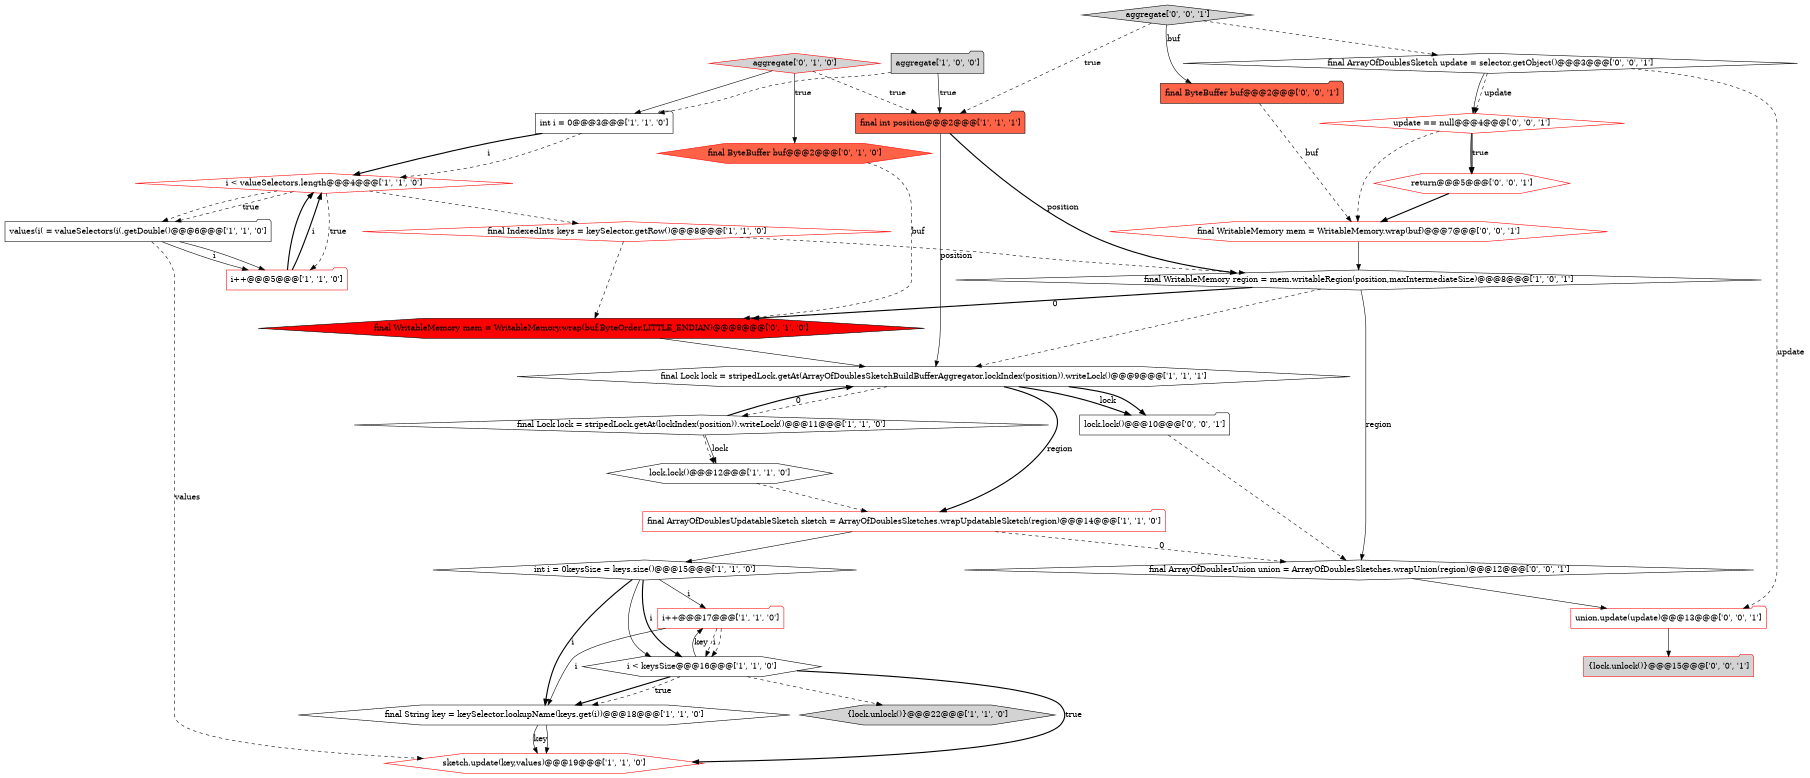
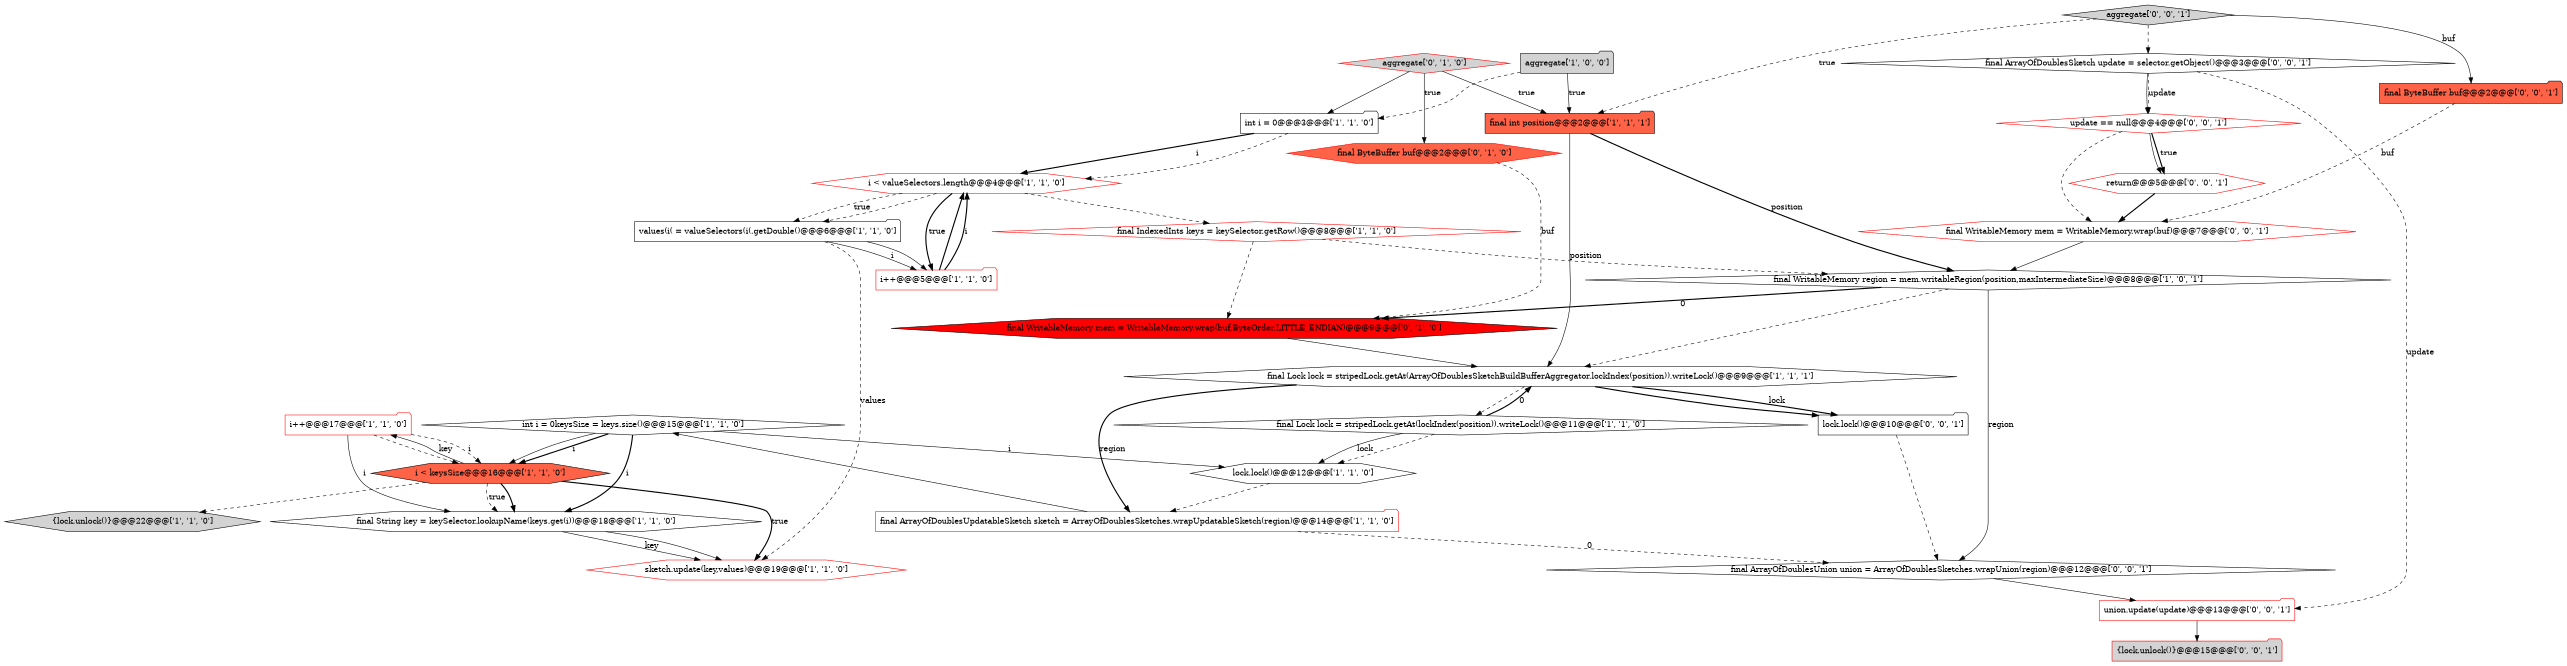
edge "aggregate['0', '1', '0']" -> "final int position@@@2@@@['1', '1', '1']": style dashed -> solid
node "i < valueSelectors.length@@@4@@@['1', '1', '0']": shape diamond -> hexagon
edge "i < valueSelectors.length@@@4@@@['1', '1', '0']" -> "i++@@@5@@@['1', '1', '0']": style dashed -> bold
edge "int i = 0keysSize = keys.size()@@@15@@@['1', '1', '0']" -> "i++@@@17@@@['1', '1', '0']": now "int i = 0keysSize = keys.size()@@@15@@@['1', '1', '0']" -> "lock.lock()@@@12@@@['1', '1', '0']"
node "i < keysSize@@@16@@@['1', '1', '0']": fillcolor white -> tomato
